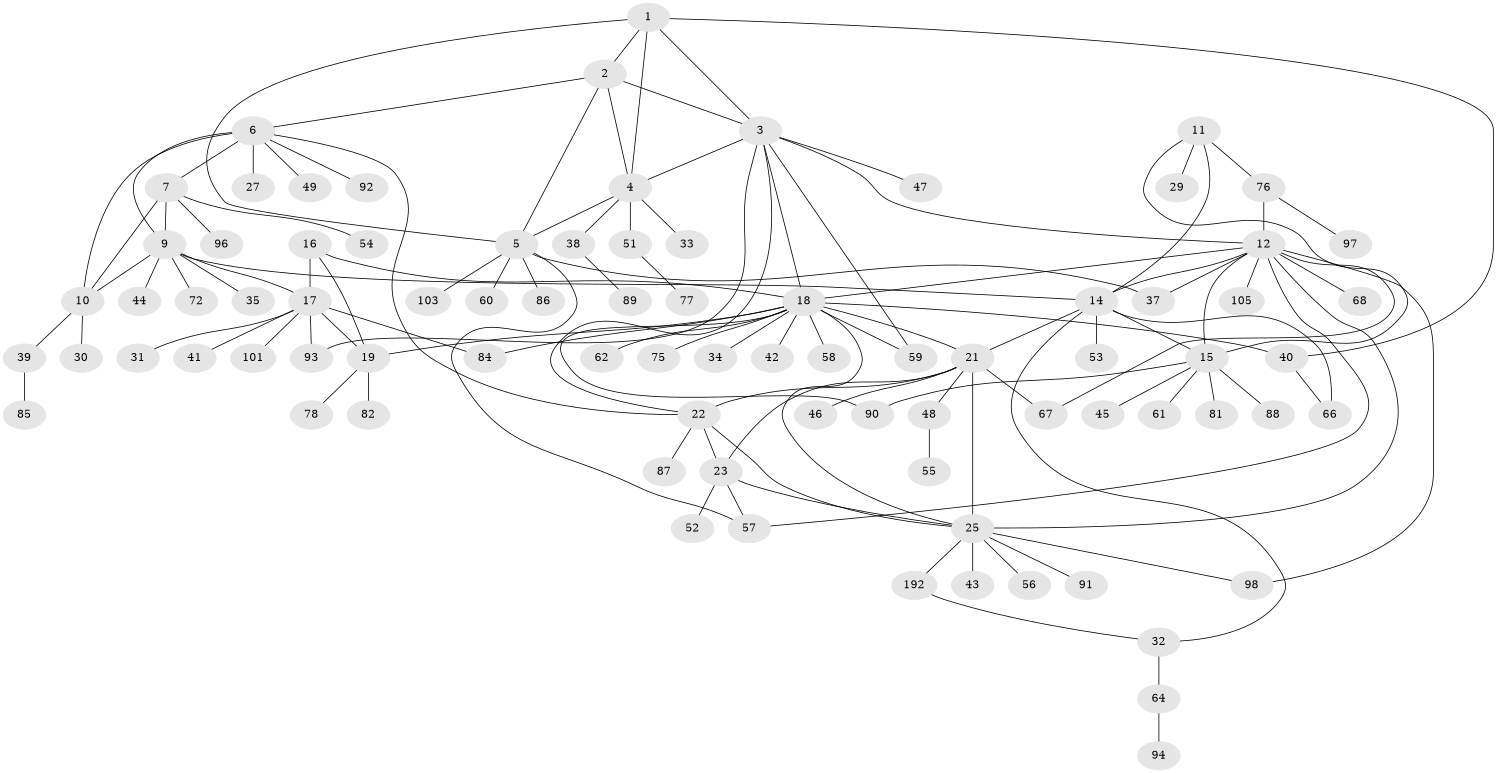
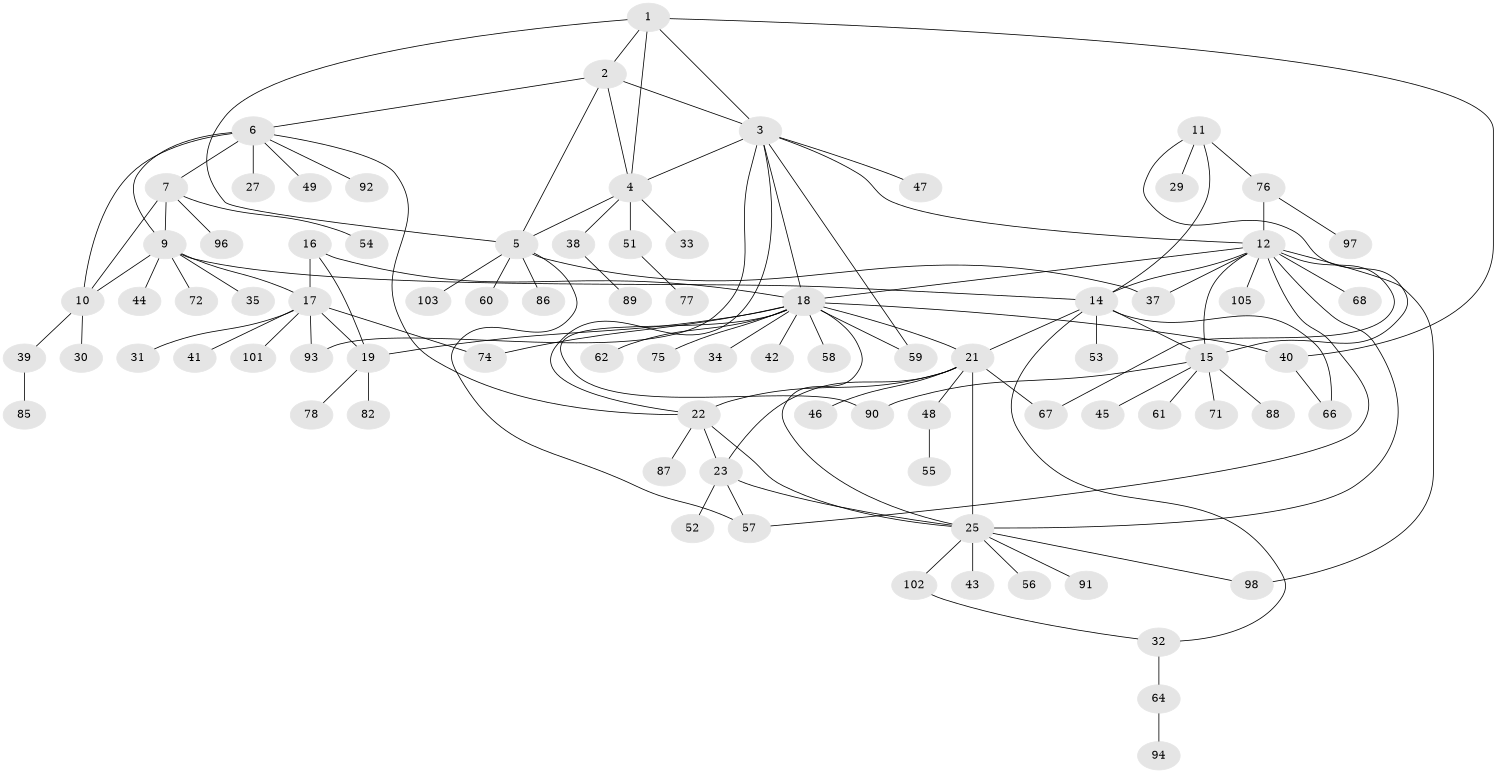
node "84": label "84" -> "74"
node "81": label "81" -> "71"
node "192": label "192" -> "102"
